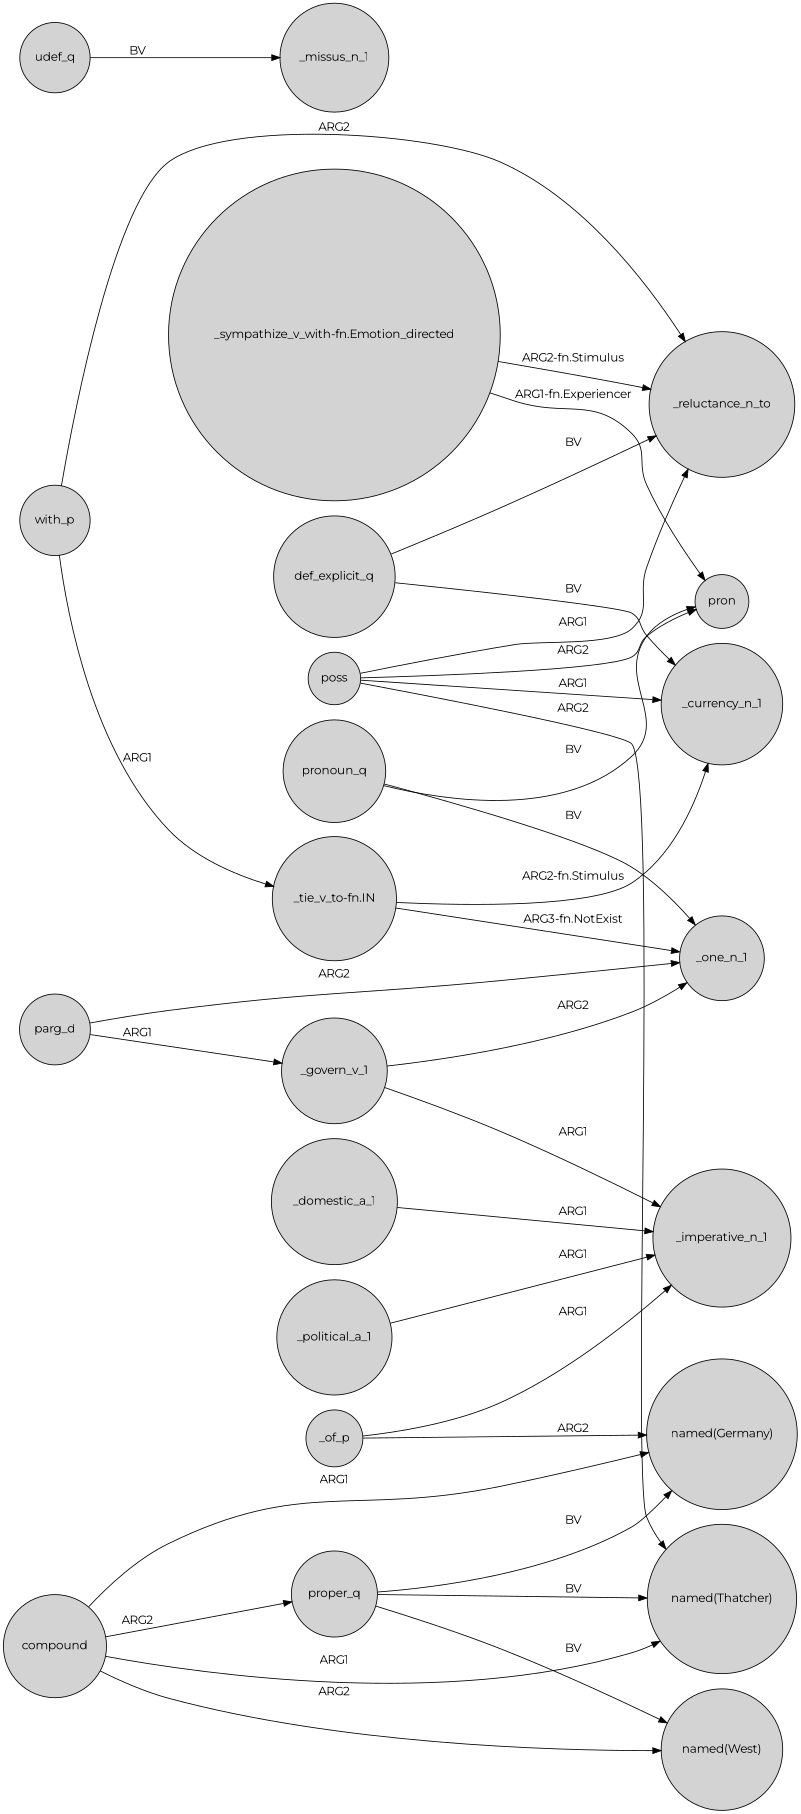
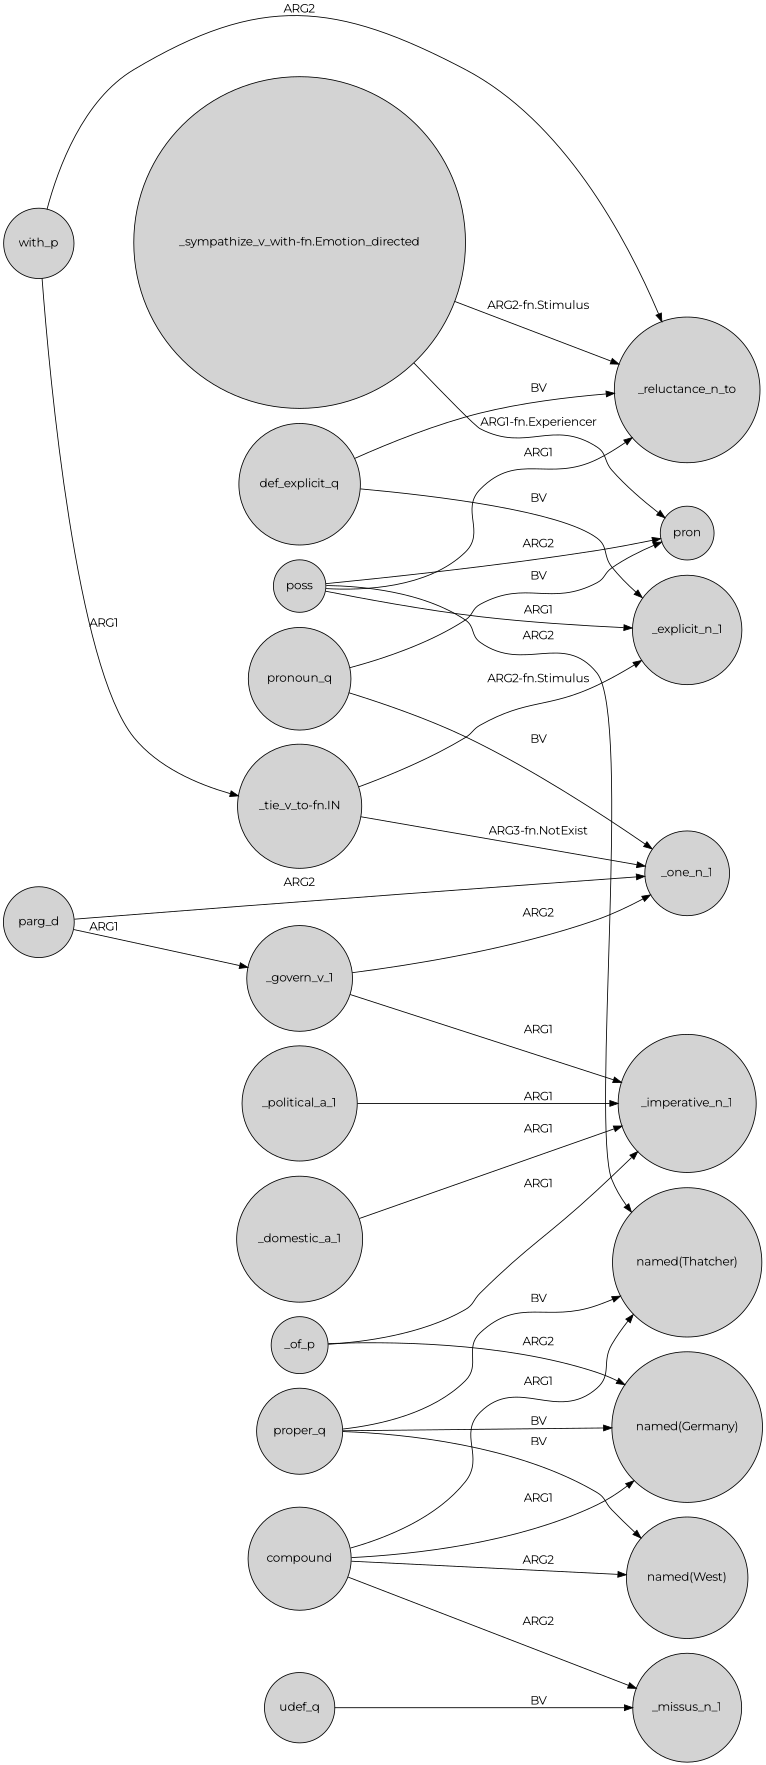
node "_currency_n_1": label "_currency_n_1" -> "_explicit_n_1"
edge "compound" -> "proper_q": now "compound" -> "_missus_n_1"
